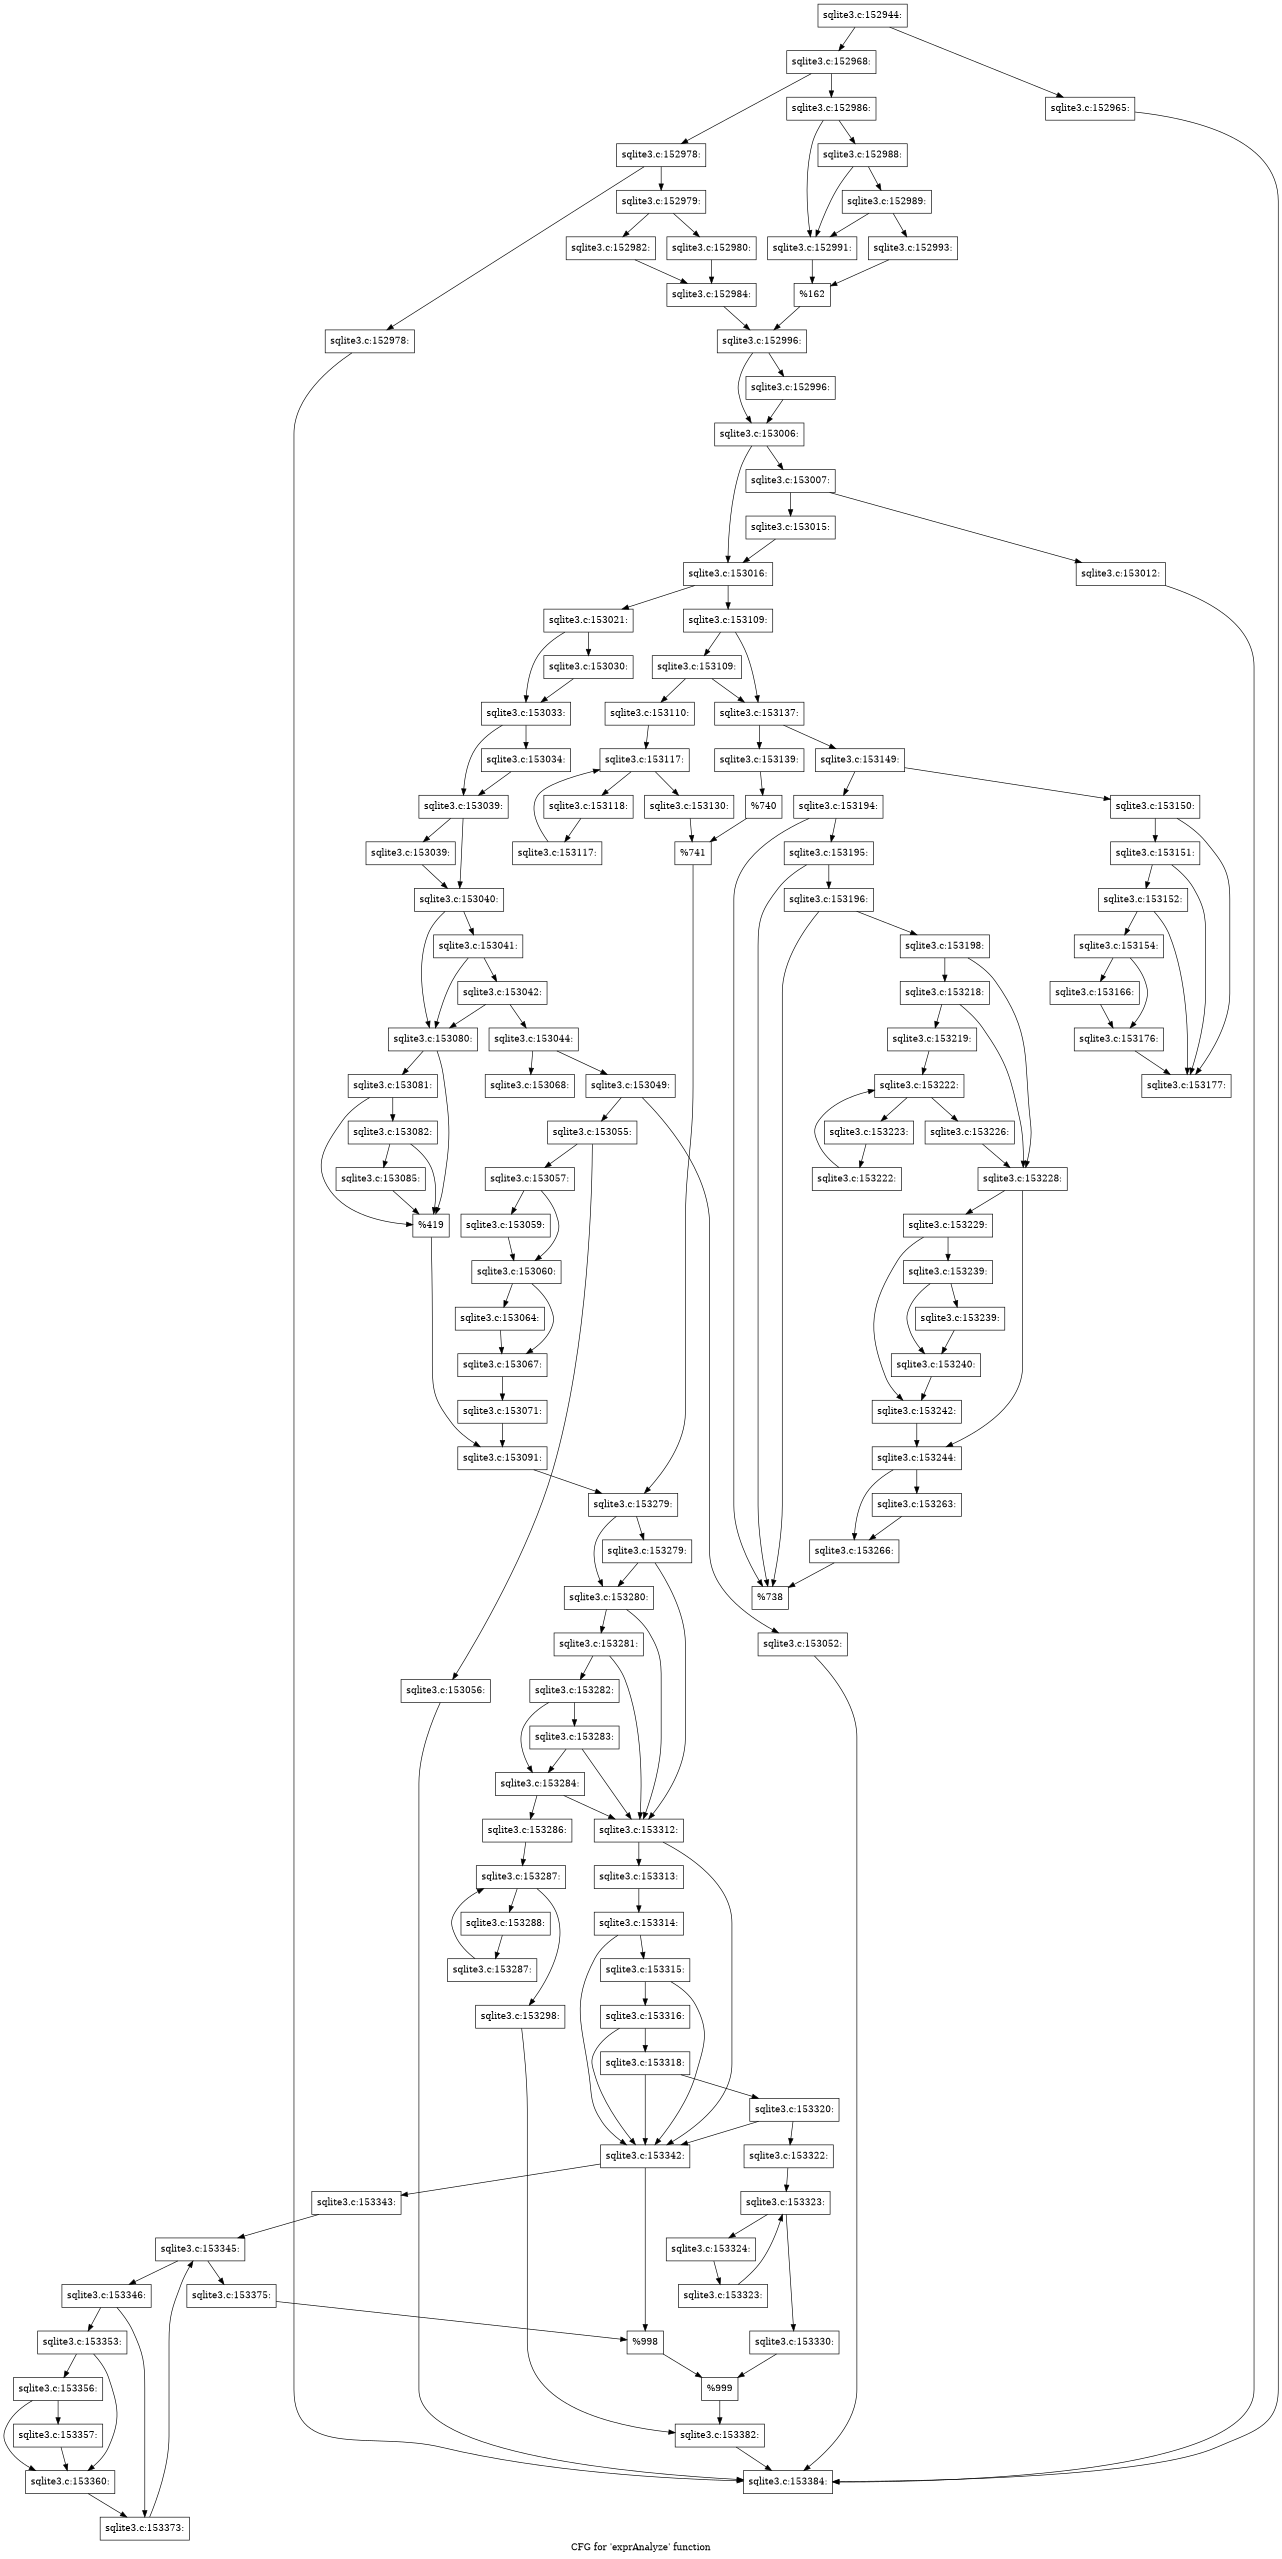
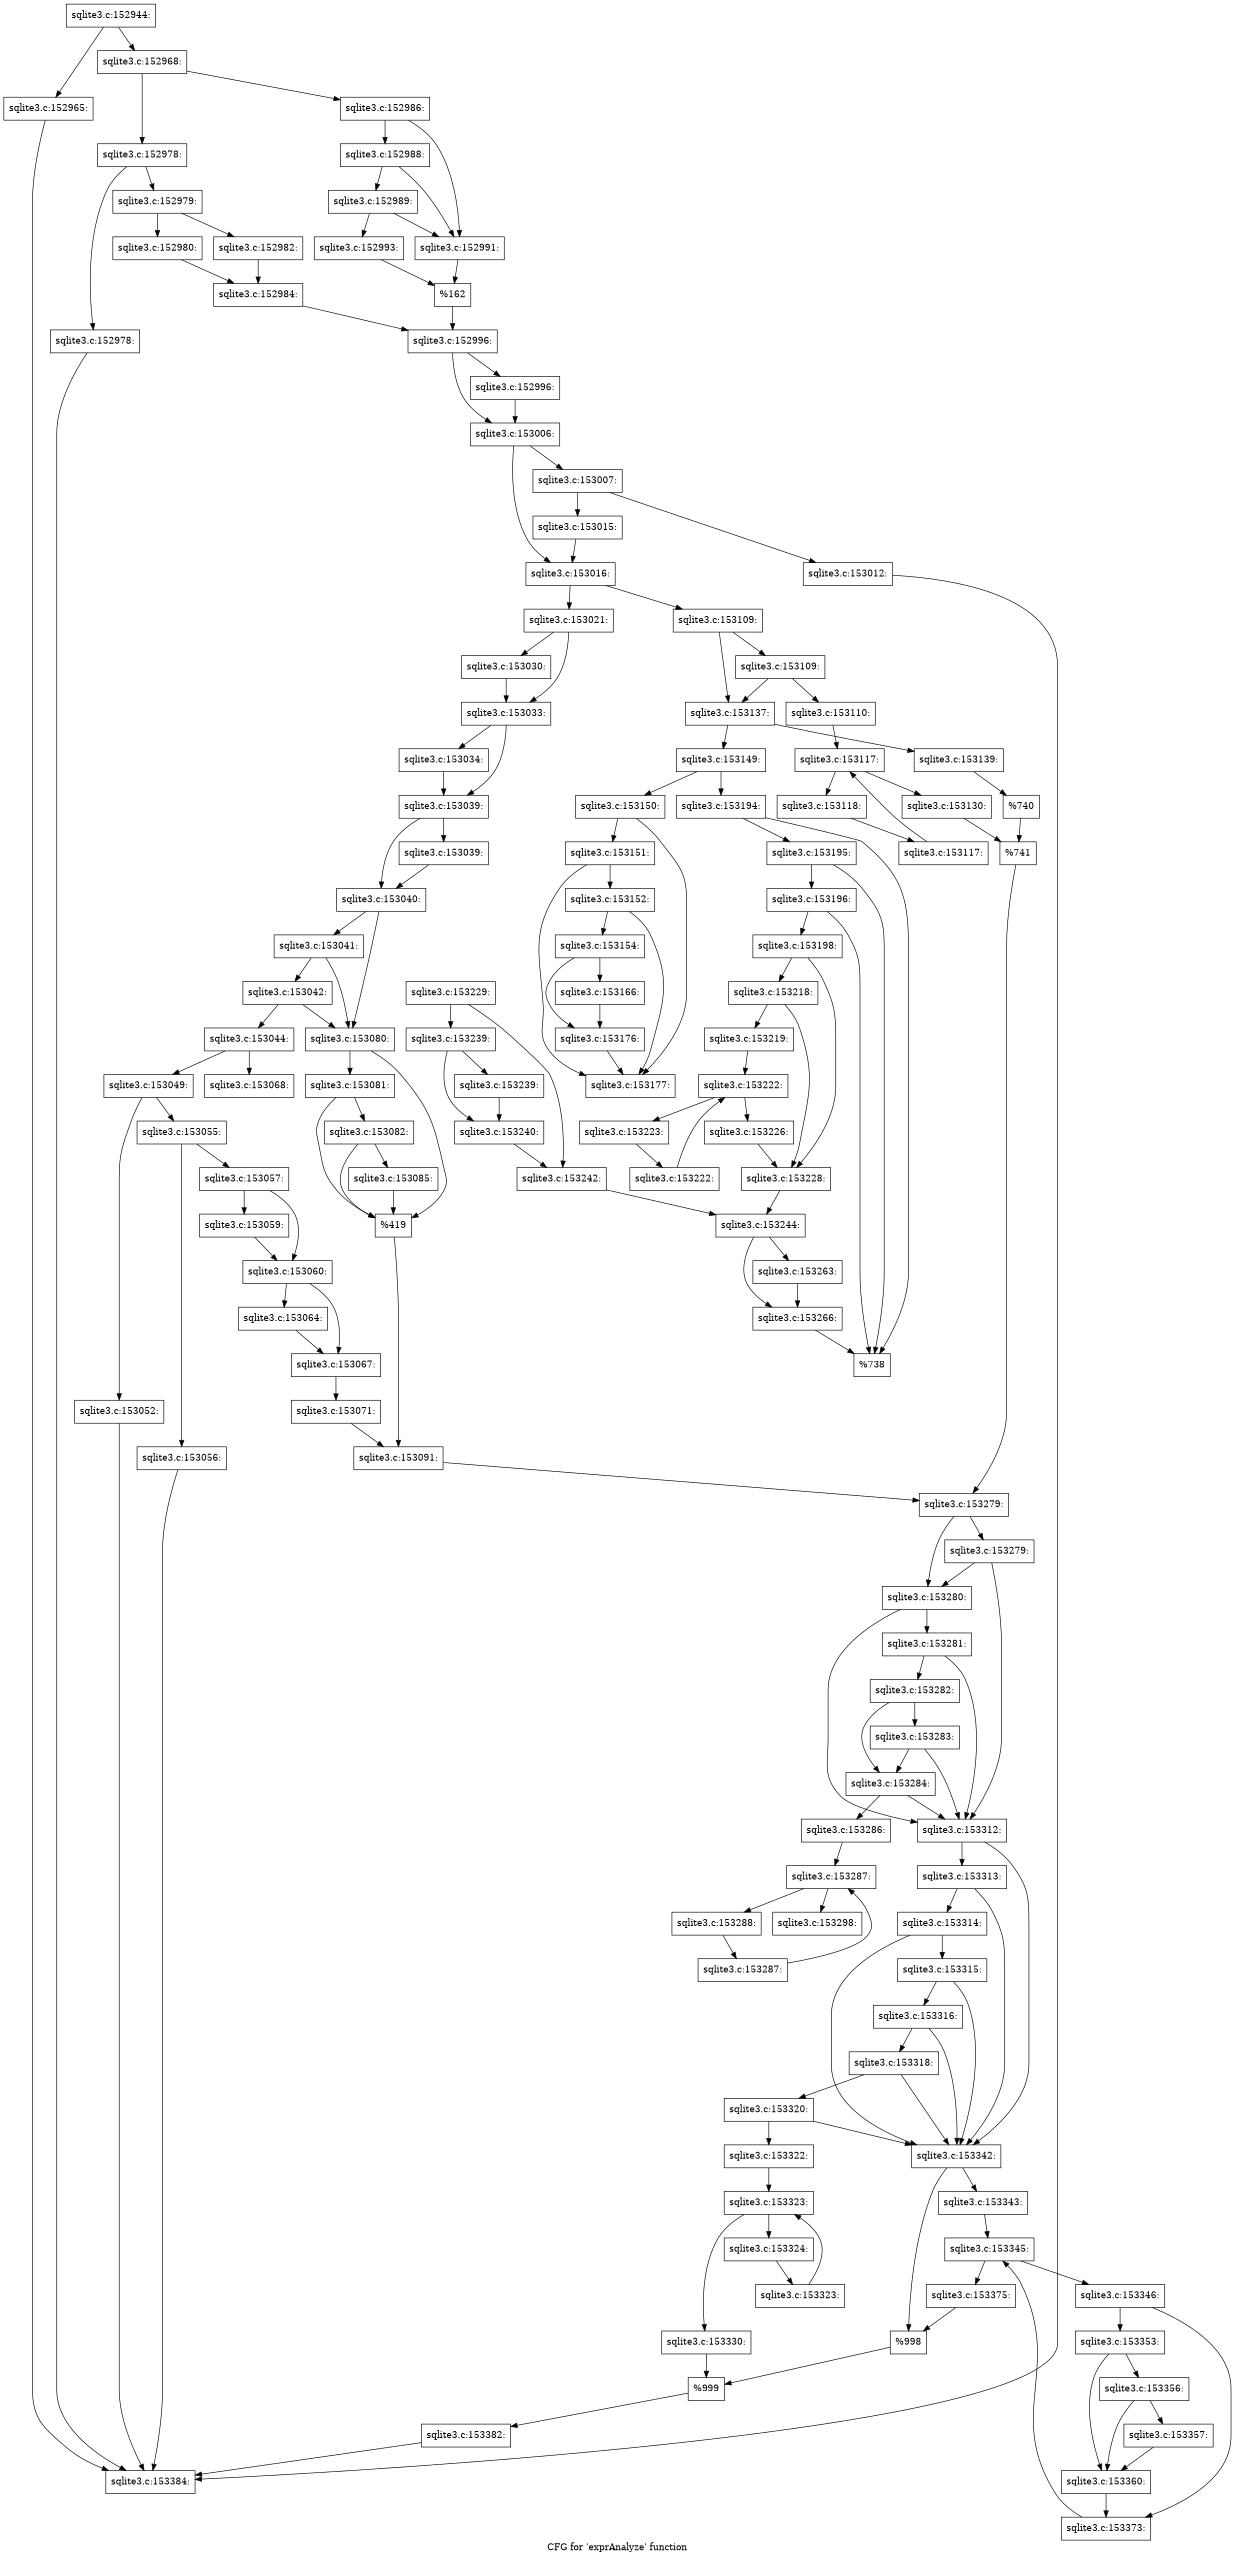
edge "sqlite3.c:153228:" -> "sqlite3.c:153229:": removed
edge "sqlite3.c:153313:" -> "sqlite3.c:153342:": added
edge "sqlite3.c:153298:" -> "sqlite3.c:153382:": removed
